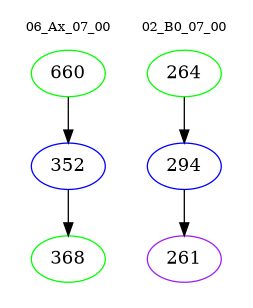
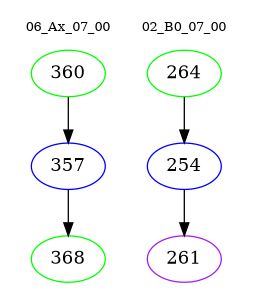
node "660": label "660" -> "360"
node "352": label "352" -> "357"
node "294": label "294" -> "254"
